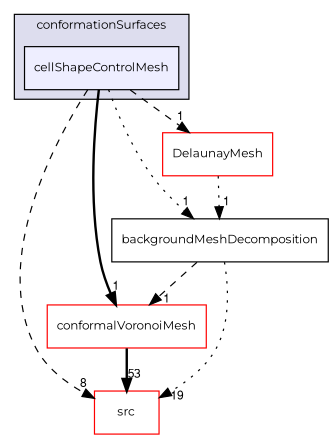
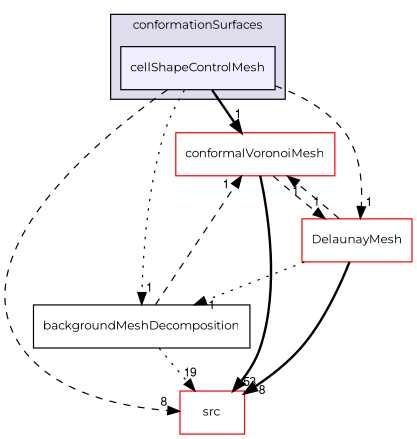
edge "conformalVoronoiMesh" -> "DelaunayMesh": added
edge "DelaunayMesh" -> "conformalVoronoiMesh": added
edge "DelaunayMesh" -> "src": added
